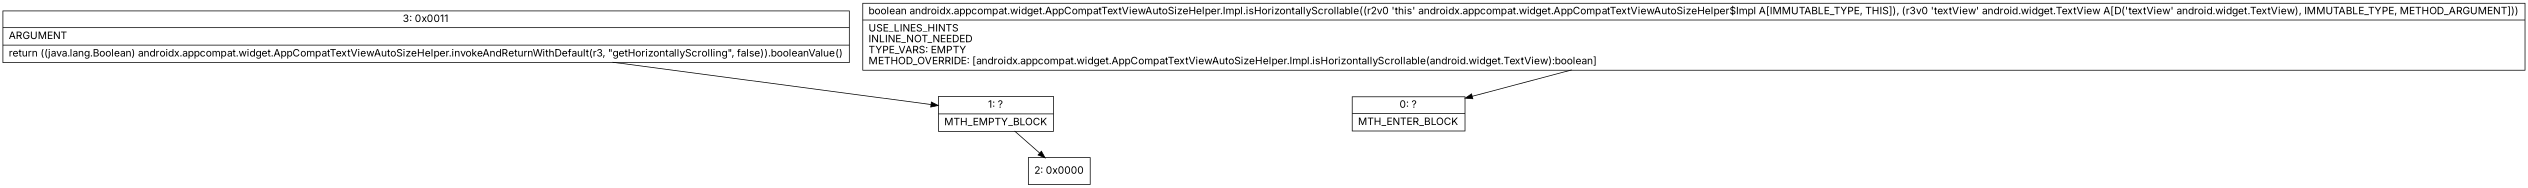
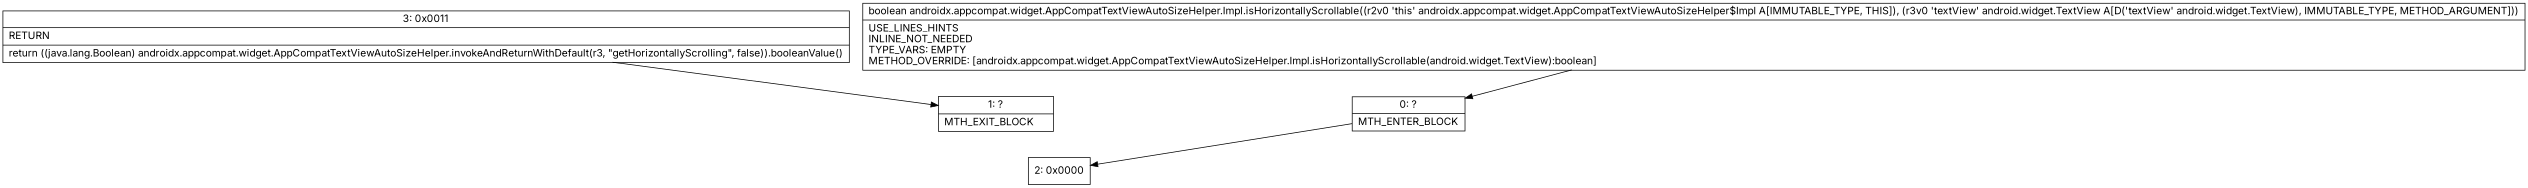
node "3: 0x0011": text "ARGUMENT" -> "RETURN"
node "1: ?": text "MTH_EMPTY_BLOCK" -> "MTH_EXIT_BLOCK"
edge "1: ?" -> "2: 0x0000": now "0: ?" -> "2: 0x0000"
